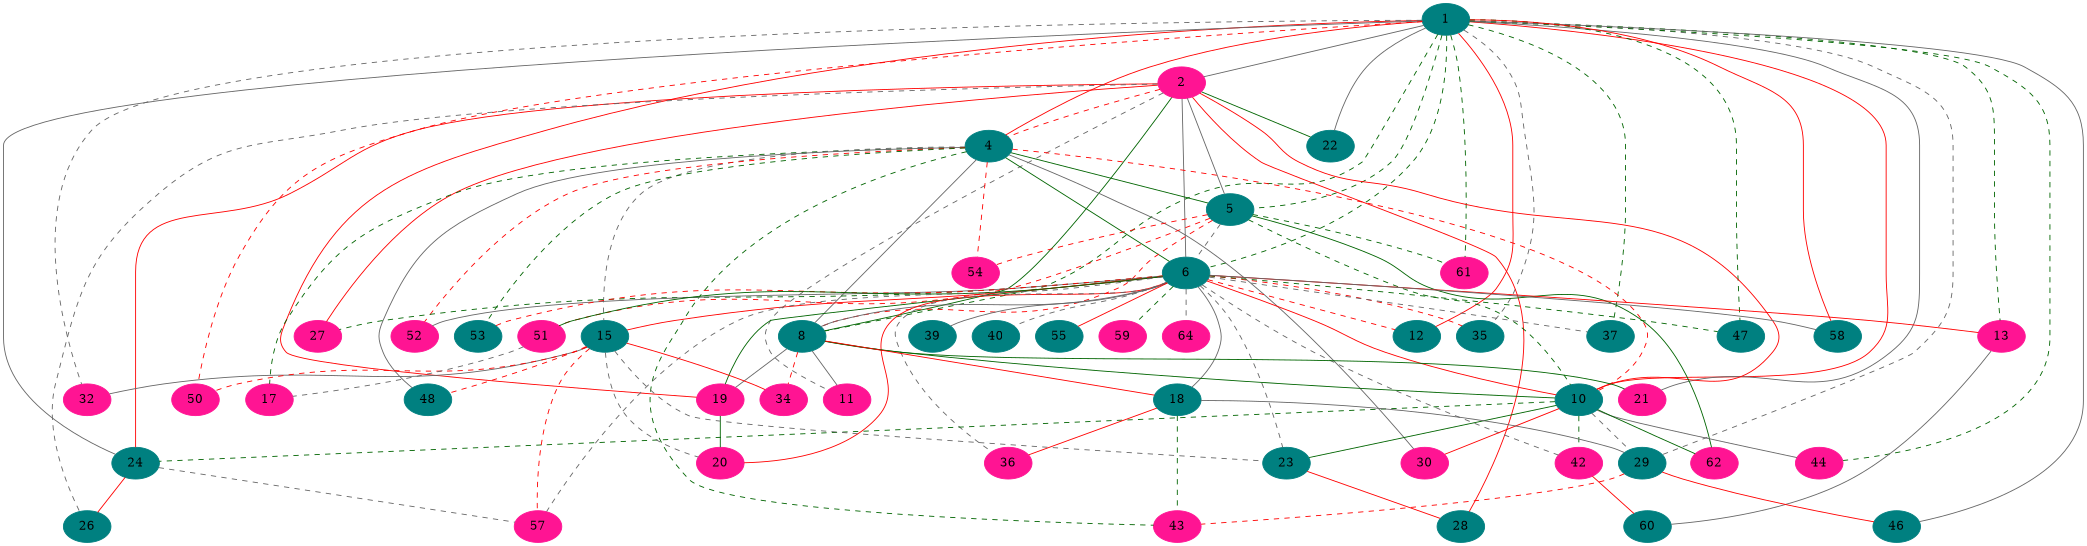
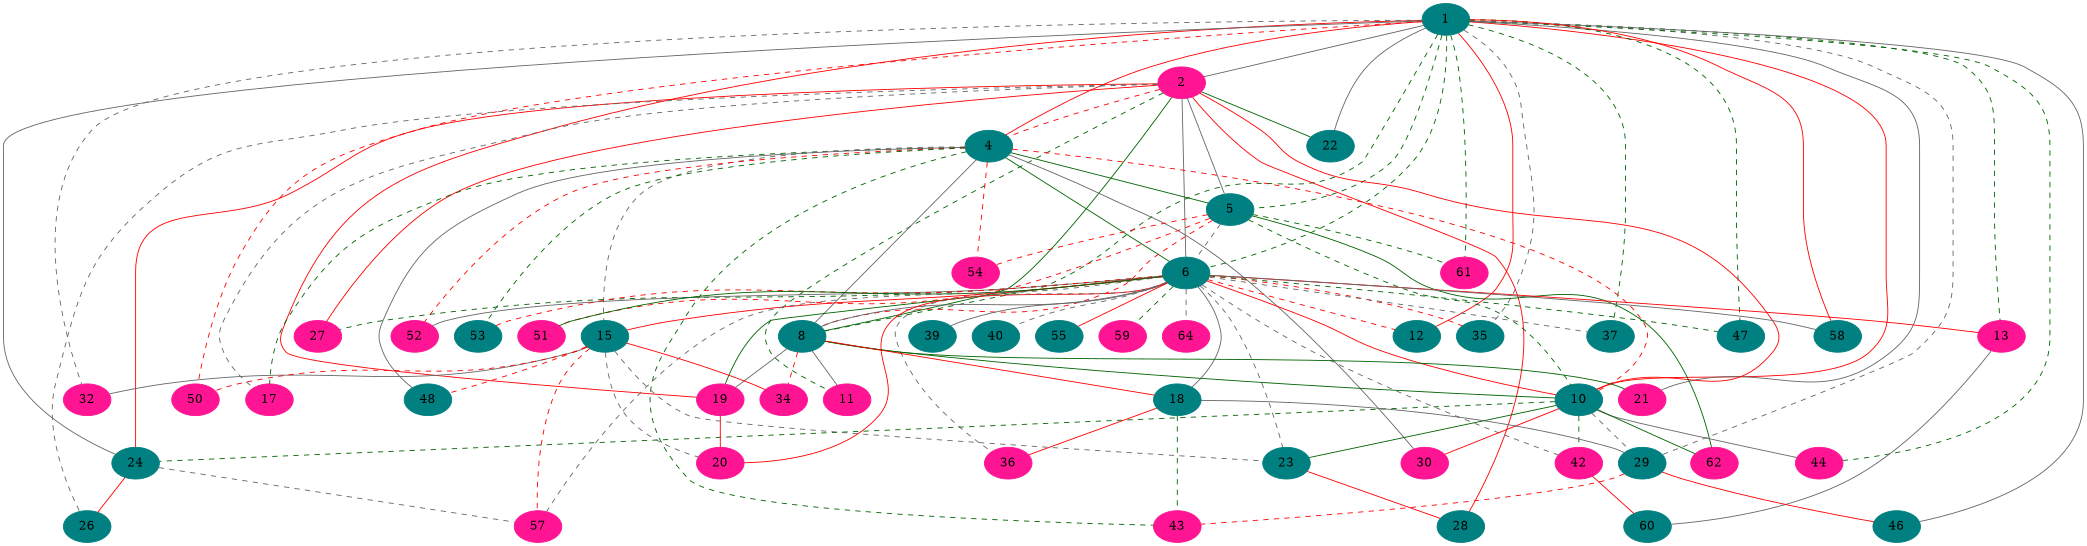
edge "2" -- "11": color gray40 -> darkgreen
edge "51" -- "17": now "2" -- "17"
edge "19" -- "20": color darkgreen -> red
